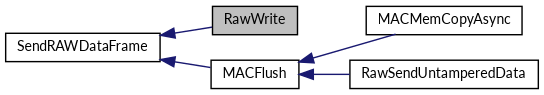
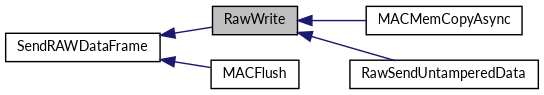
edge "MACMemCopyAsync" -> "MACFlush": now "MACMemCopyAsync" -> "RawWrite"
edge "RawSendUntamperedData" -> "MACFlush": now "RawSendUntamperedData" -> "RawWrite"
